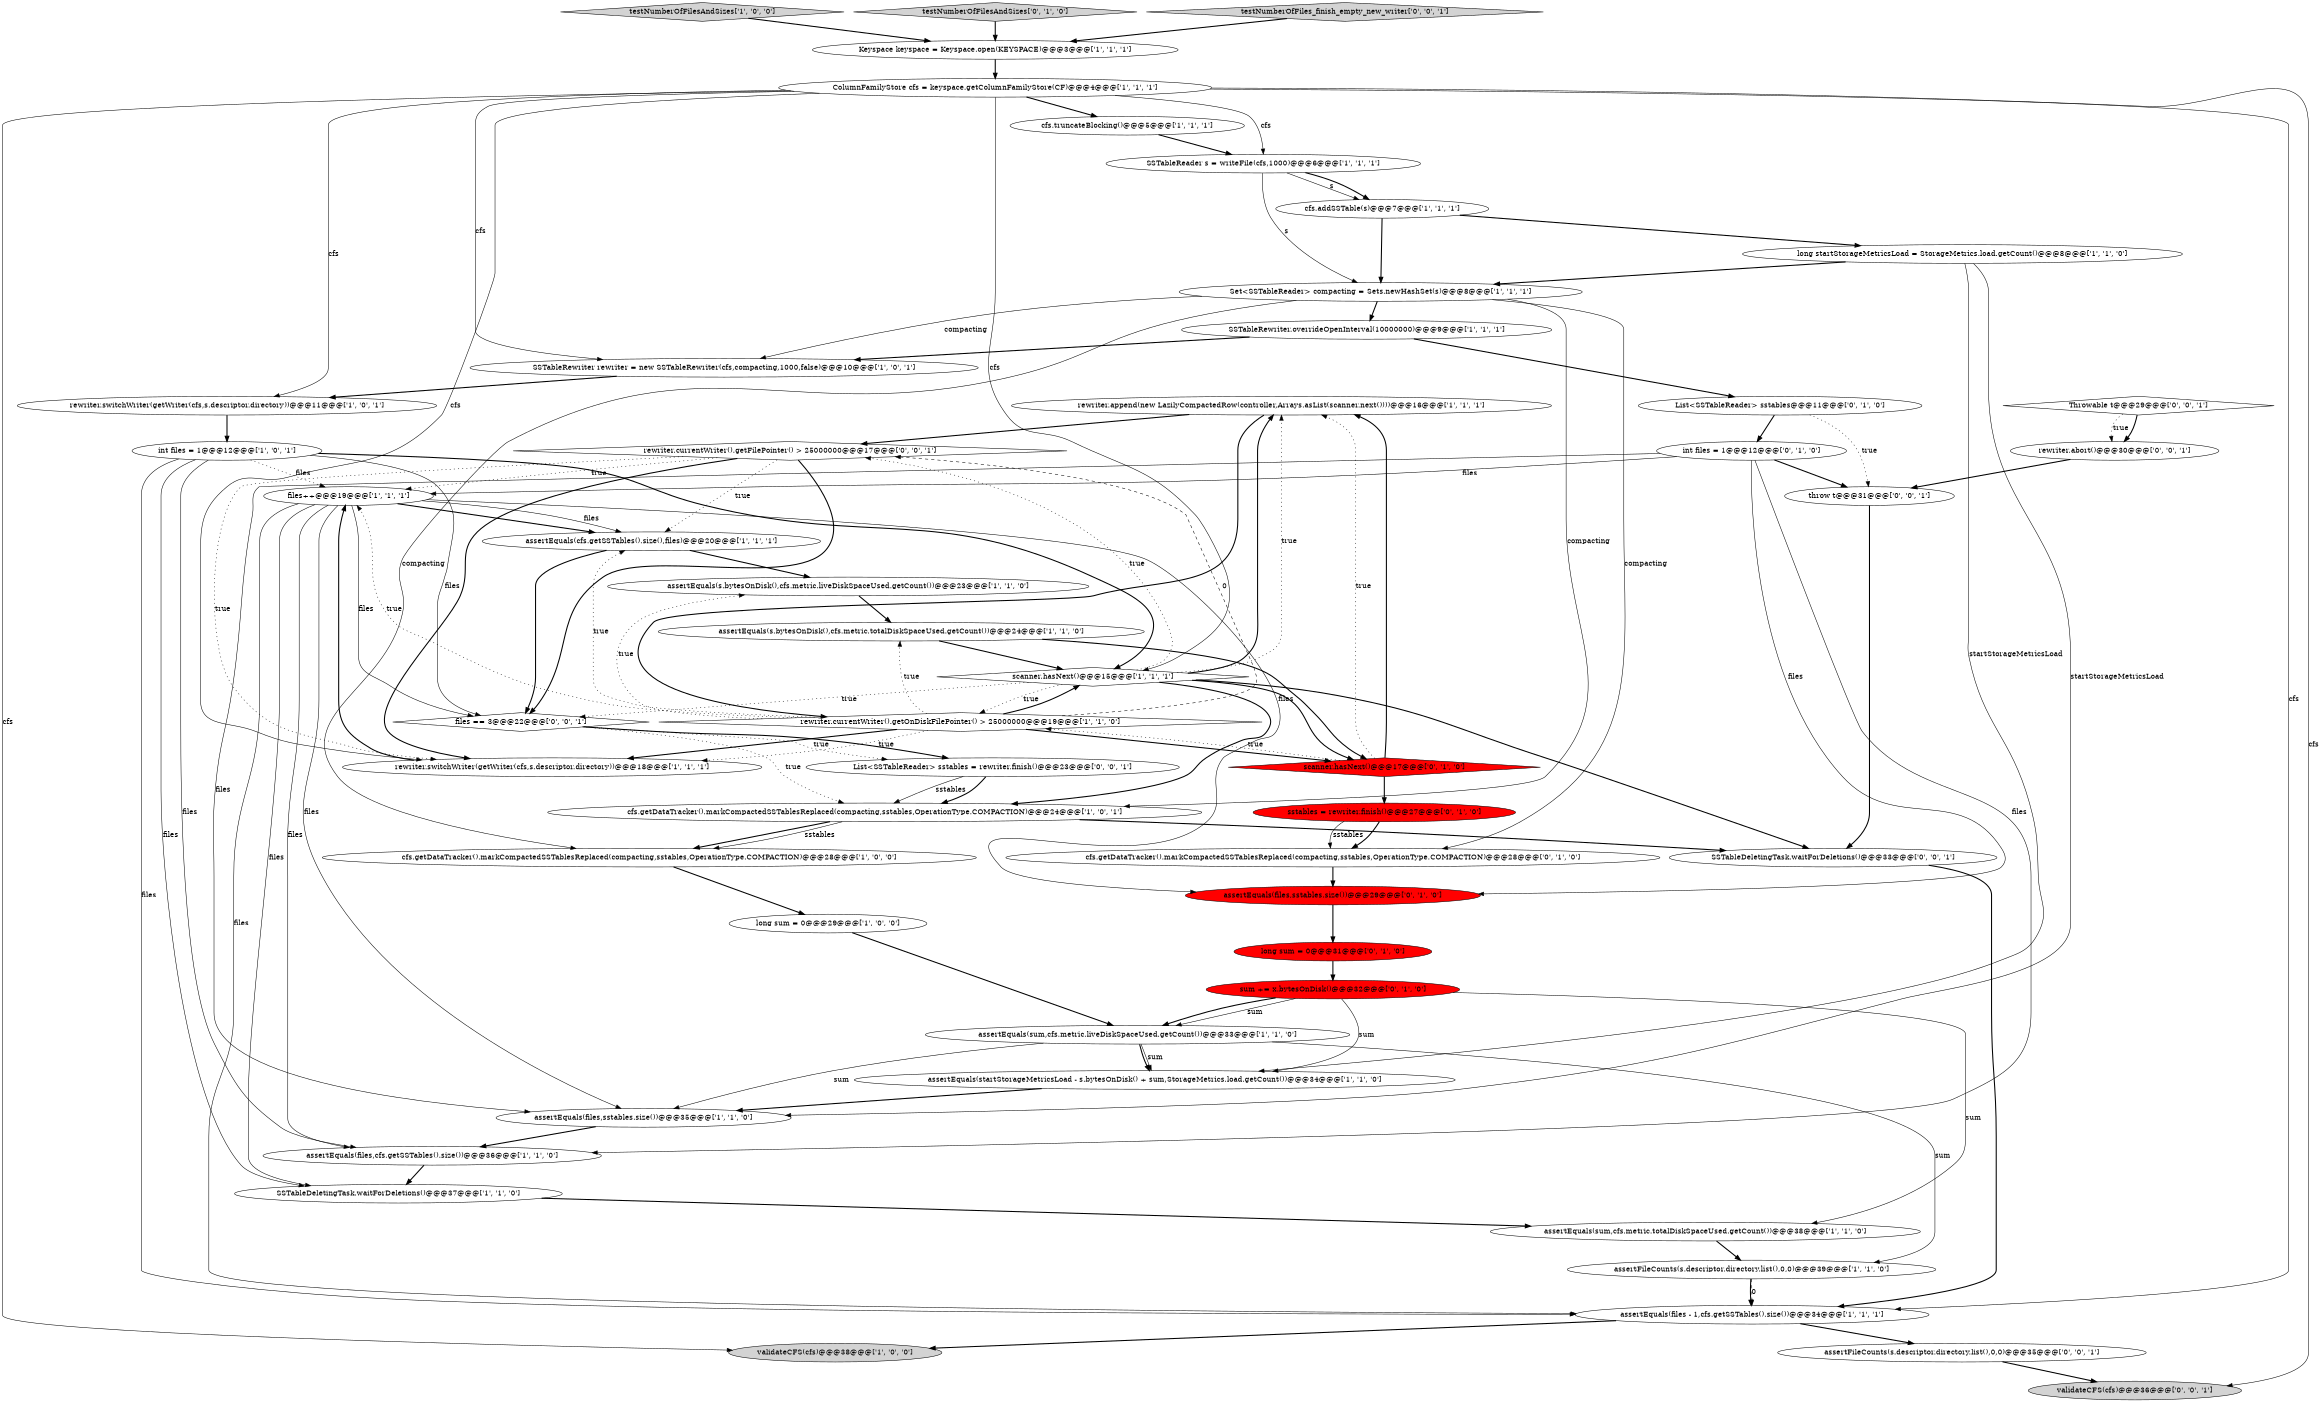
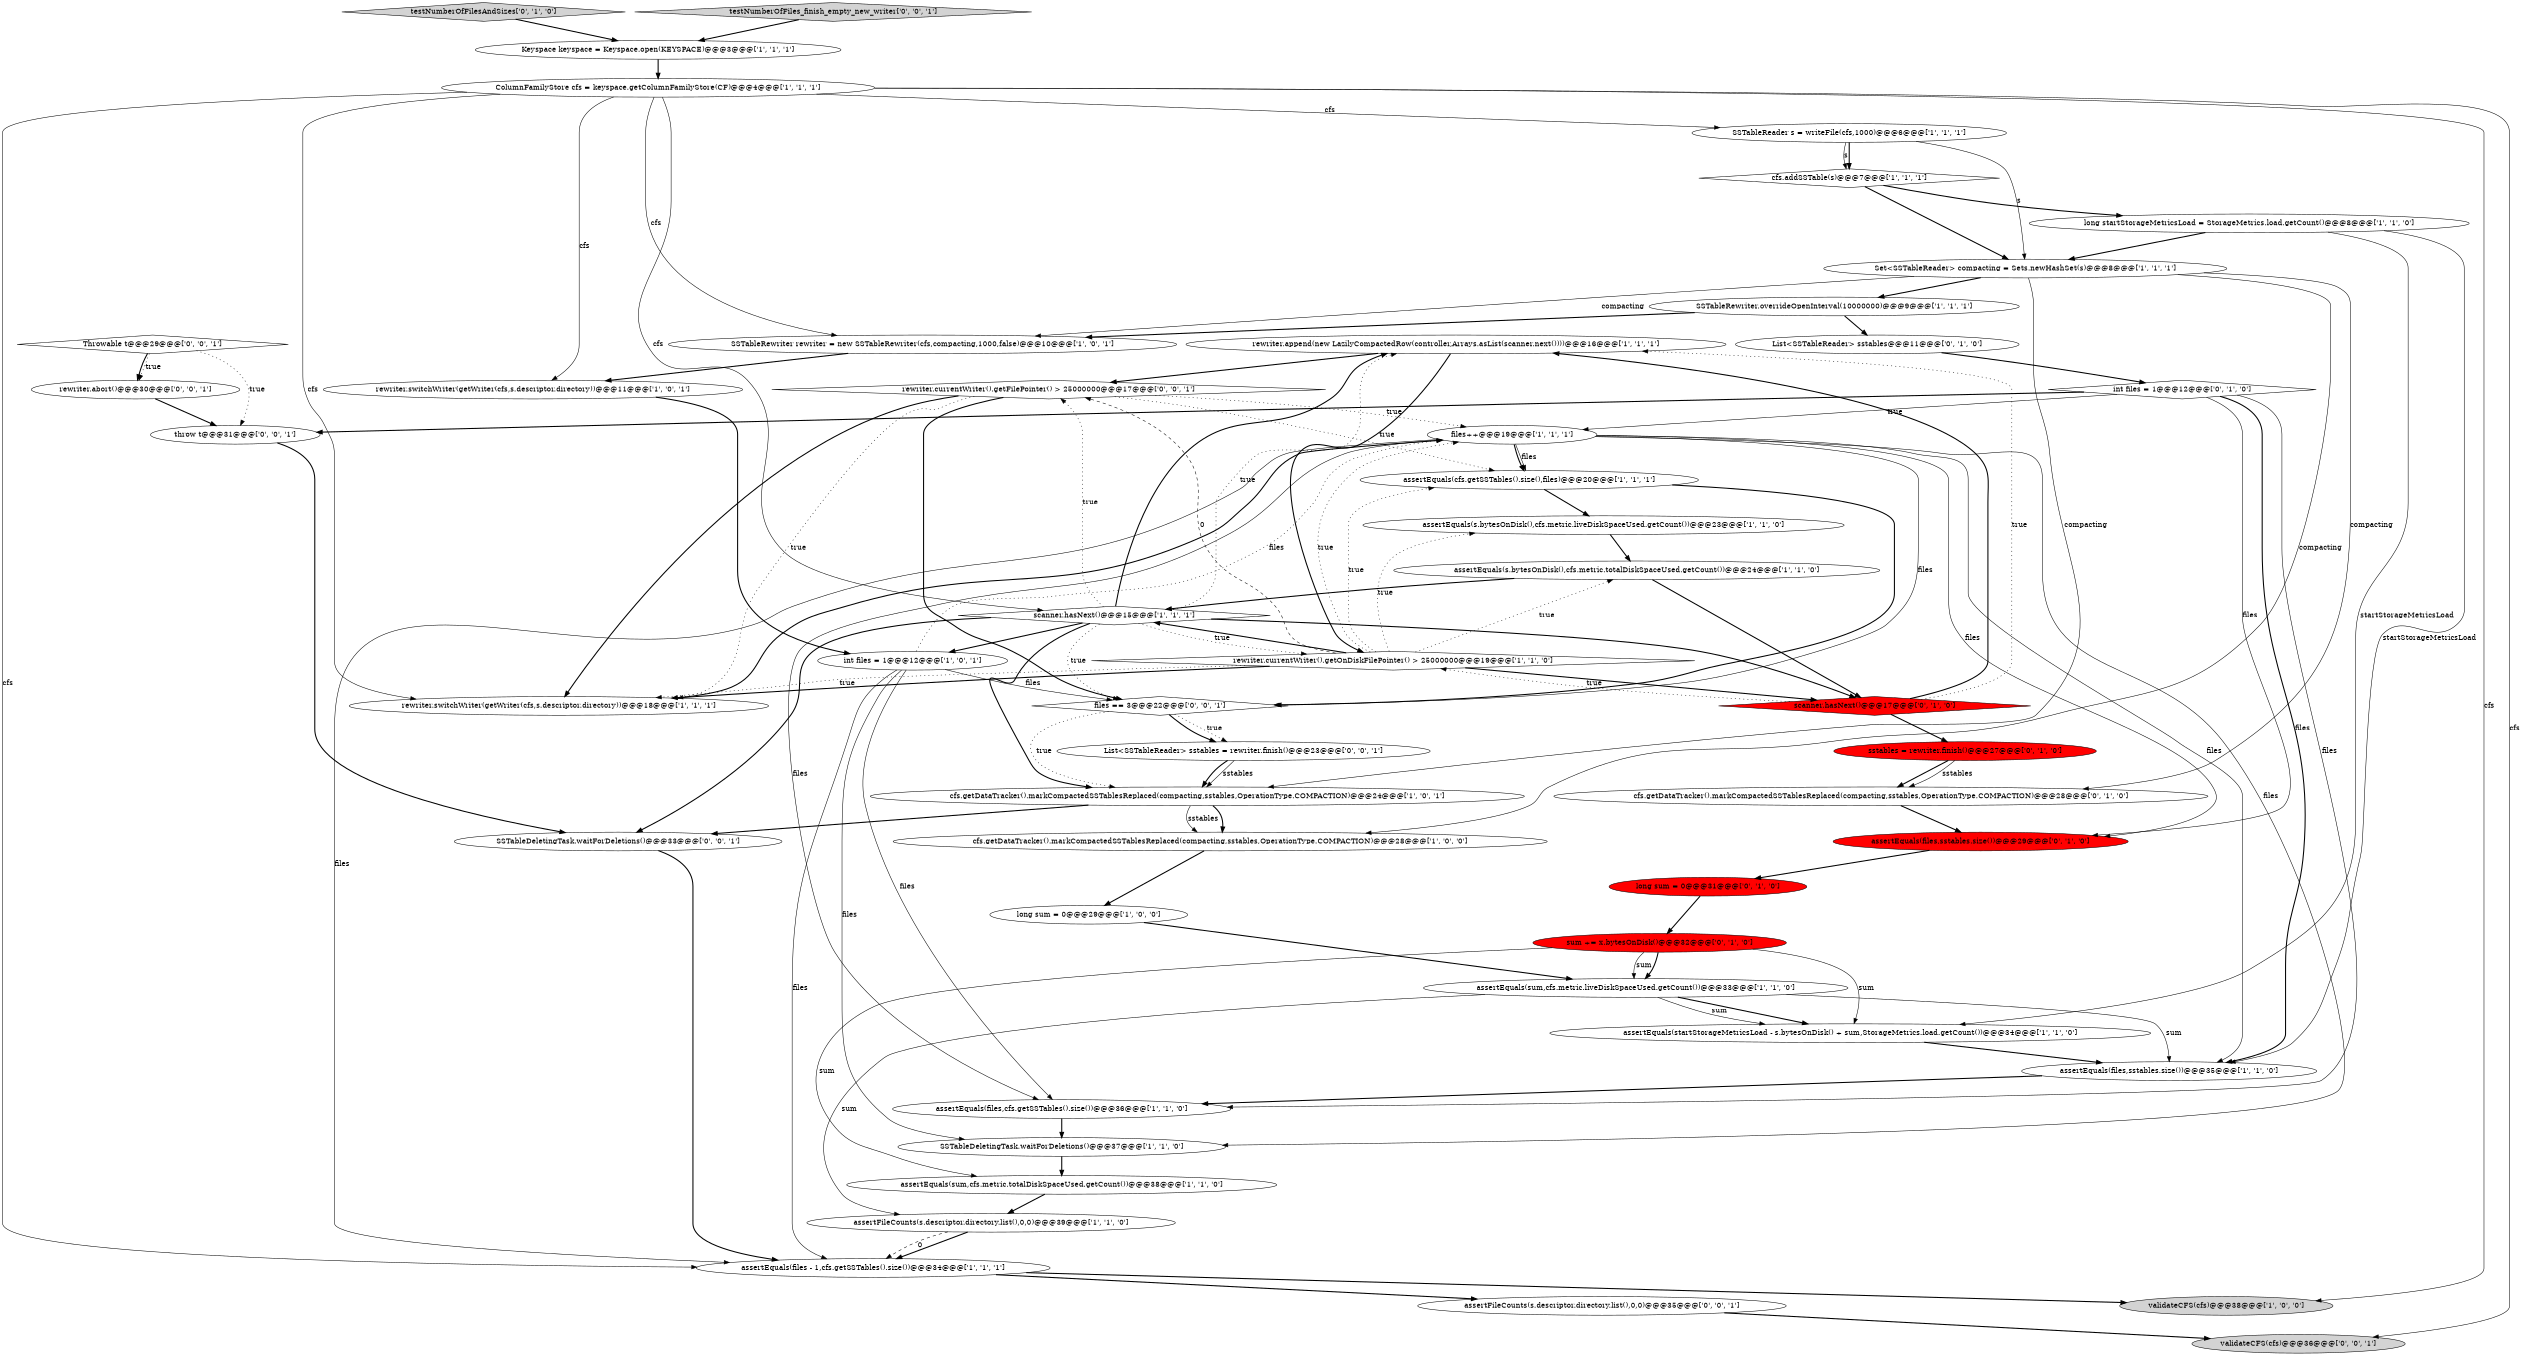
node "testNumberOfFilesAndSizes['1', '0', '0']": removed
node "cfs.truncateBlocking()@@@5@@@['1', '1', '1']": removed
node "cfs.addSSTable(s)@@@7@@@['1', '1', '1']": shape ellipse -> diamond
edge "List<SSTableReader> sstables@@@11@@@['0', '1', '0']" -> "throw t@@@31@@@['0', '0', '1']": now "Throwable t@@@29@@@['0', '0', '1']" -> "throw t@@@31@@@['0', '0', '1']"
node "int files = 1@@@12@@@['0', '1', '0']": shape ellipse -> diamond
edge "int files = 1@@@12@@@['0', '1', '0']" -> "files++@@@19@@@['1', '1', '1']": label "files" -> "true"
edge "int files = 1@@@12@@@['0', '1', '0']" -> "assertEquals(files,sstables.size())@@@35@@@['1', '1', '0']": style solid -> bold
edge "int files = 1@@@12@@@['1', '0', '1']" -> "scanner.hasNext()@@@15@@@['1', '1', '1']": reversed
